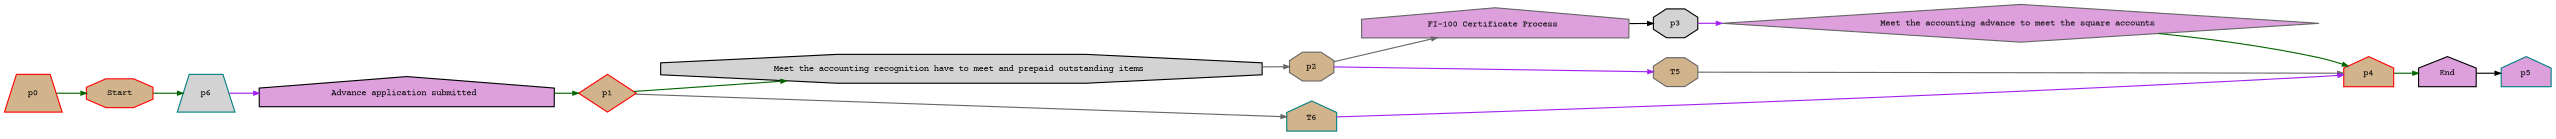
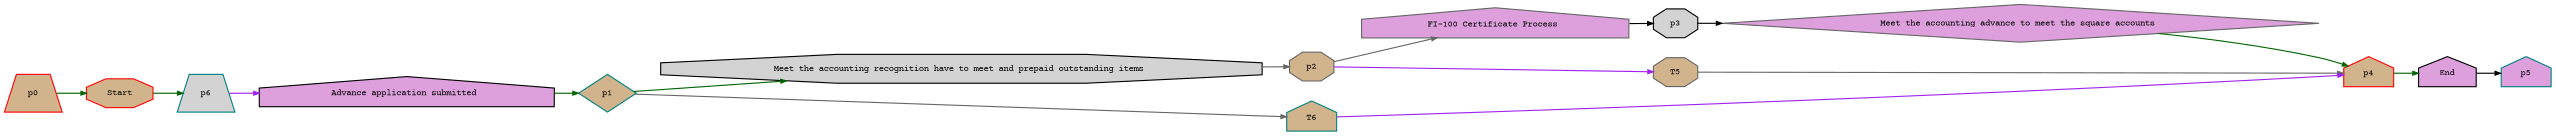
edge "p3" -> "Meet the accounting advance to meet the square accounts": color purple -> black
node "p1": color red -> teal
